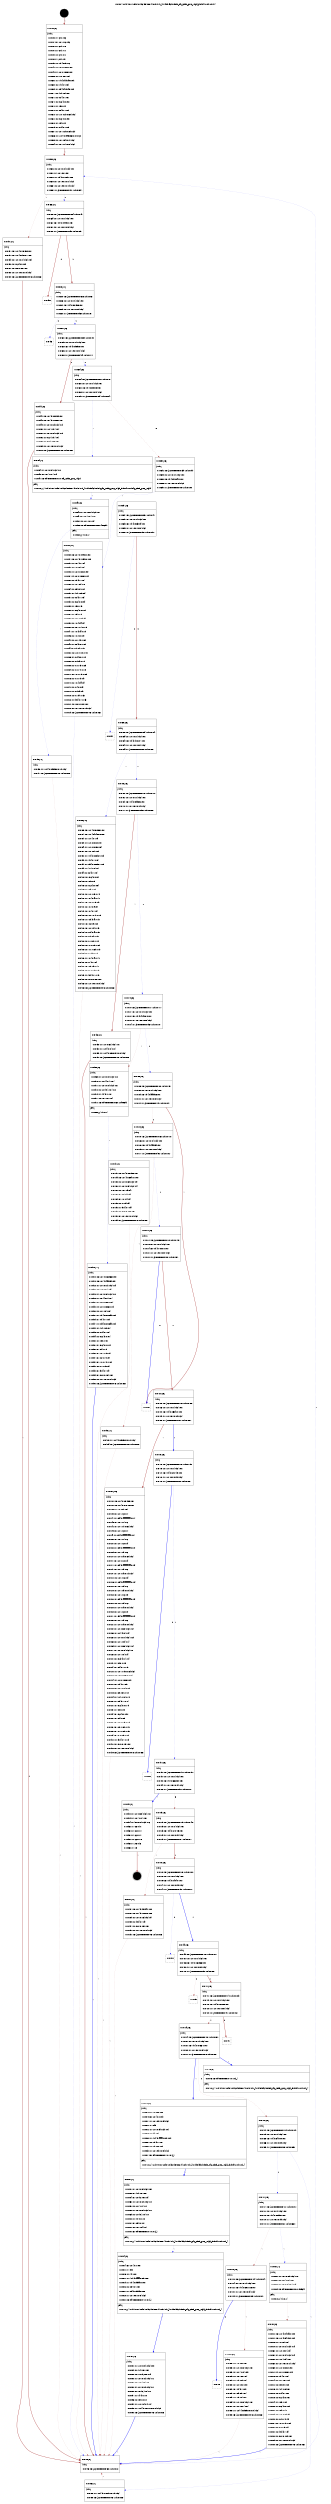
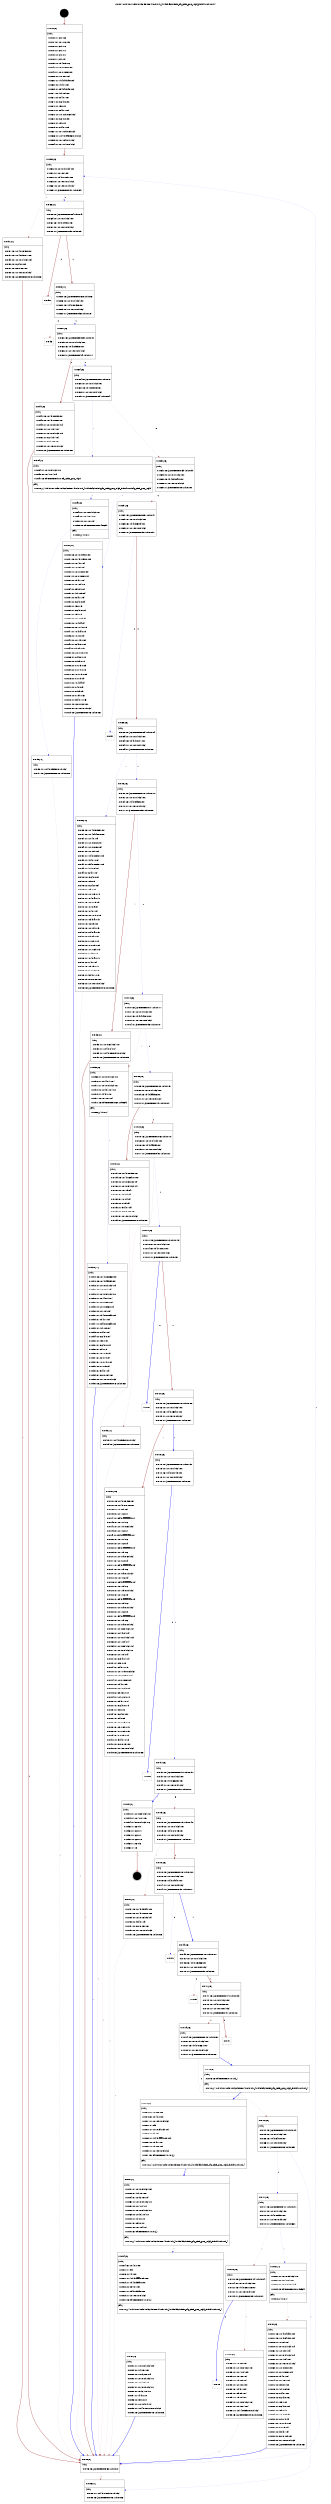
edge "0x401570 [22]" -> "0x401d5c": color blue -> brown
edge "0x4015b8 [25]" -> "0x4015d1 [25]": added, label "12"
edge "0x401635 [25]" -> "0x401934": now "0x401635 [25]" -> "0x4017b6 [44]"
edge "0x4019ac [134]" -> "0x401e15 [5]": style dotted -> bold
edge "0x40172f [25]" -> "0x401c1a [44]": now "0x401c15 [5]" -> "0x401c1a [44]"
edge "0x401c6f [40]" -> "0x401c97 [49]": removed, label "1"
edge "0x401aa5 [12]" -> "0x401e15 [5]": reversed
